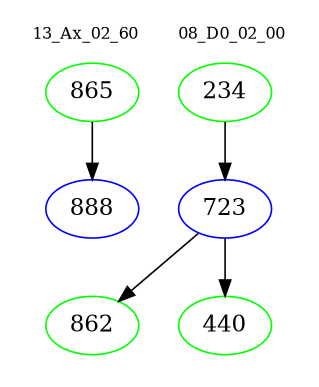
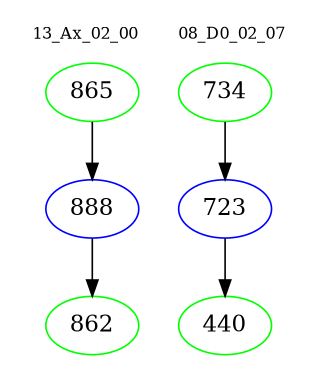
cluster "13_Ax_02_60": label "13_Ax_02_60" -> "13_Ax_02_00"
cluster "08_D0_02_00": label "08_D0_02_00" -> "08_D0_02_07"
node "234": label "234" -> "734"
edge "723" -> "862": now "888" -> "862"
